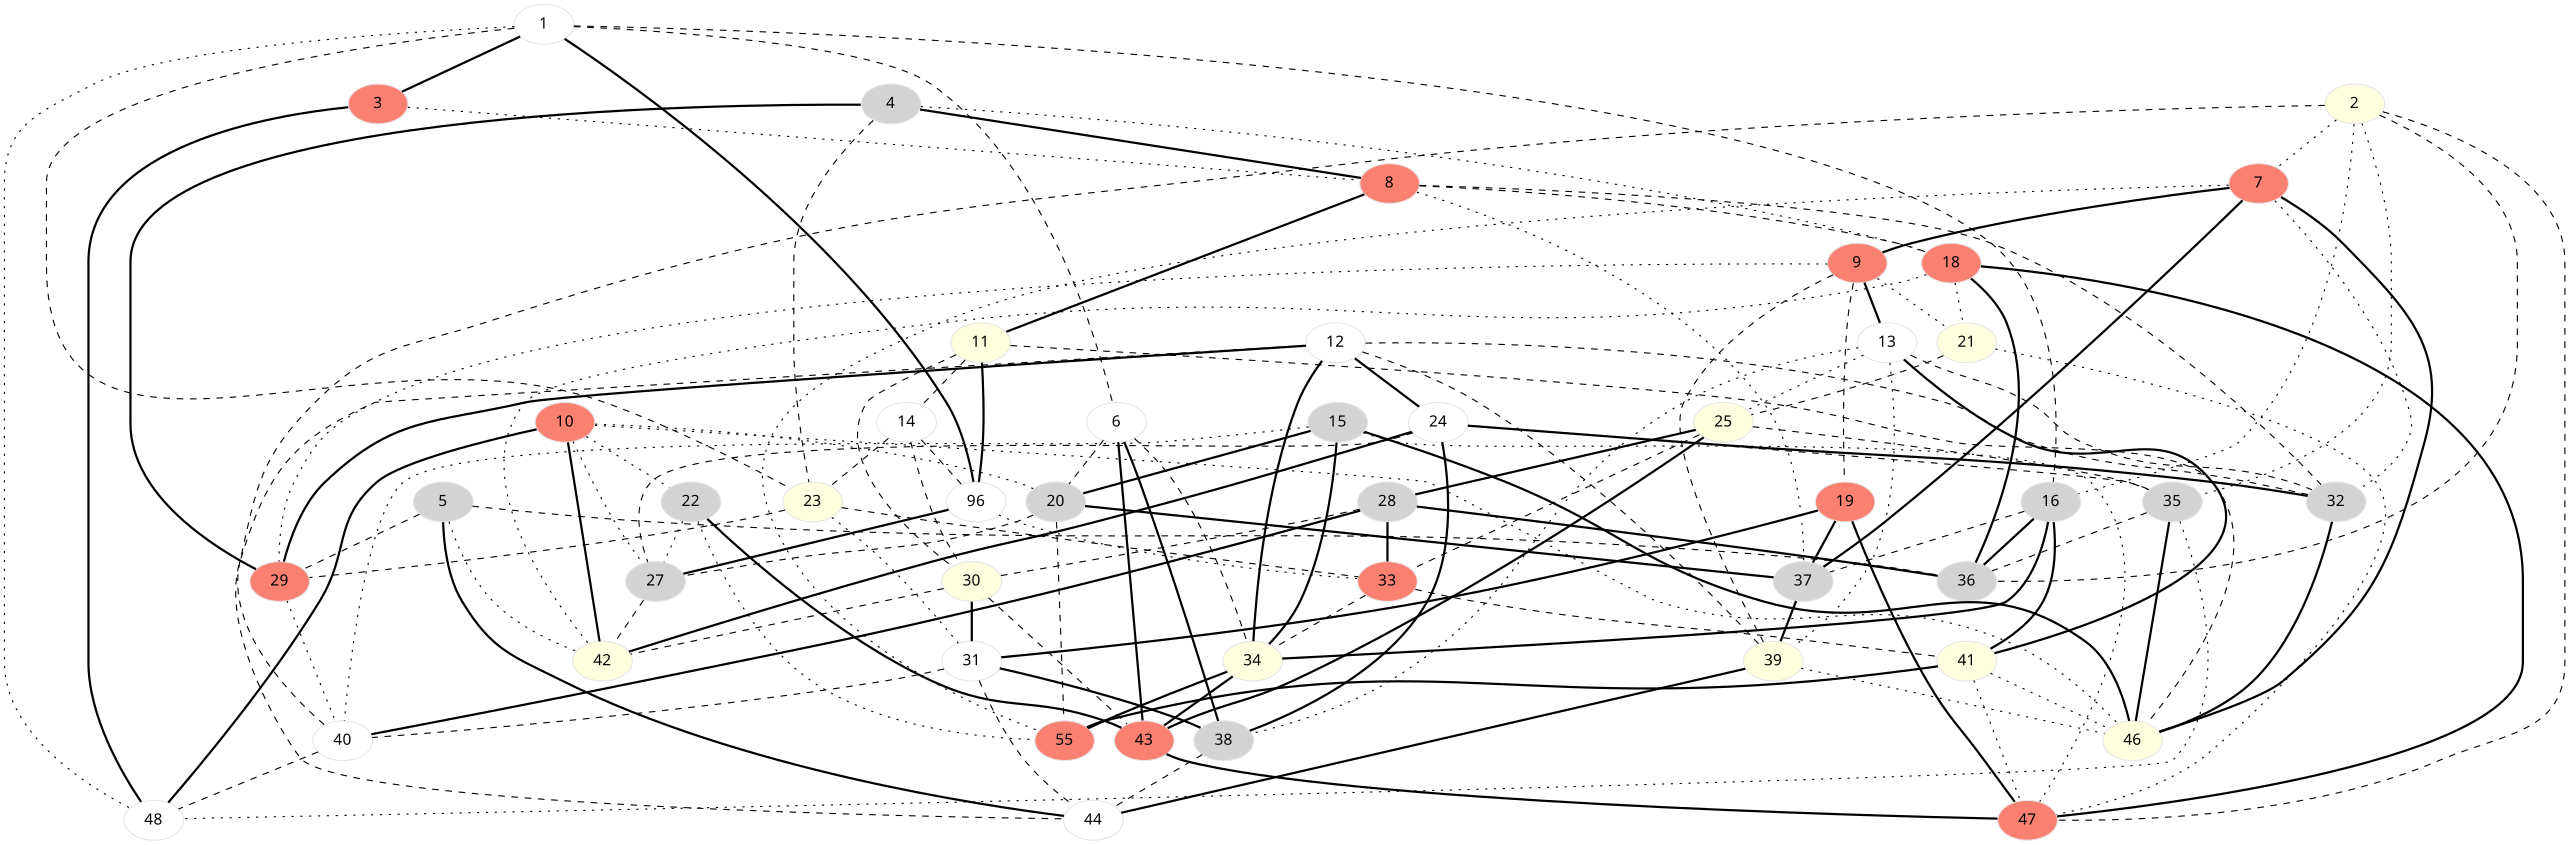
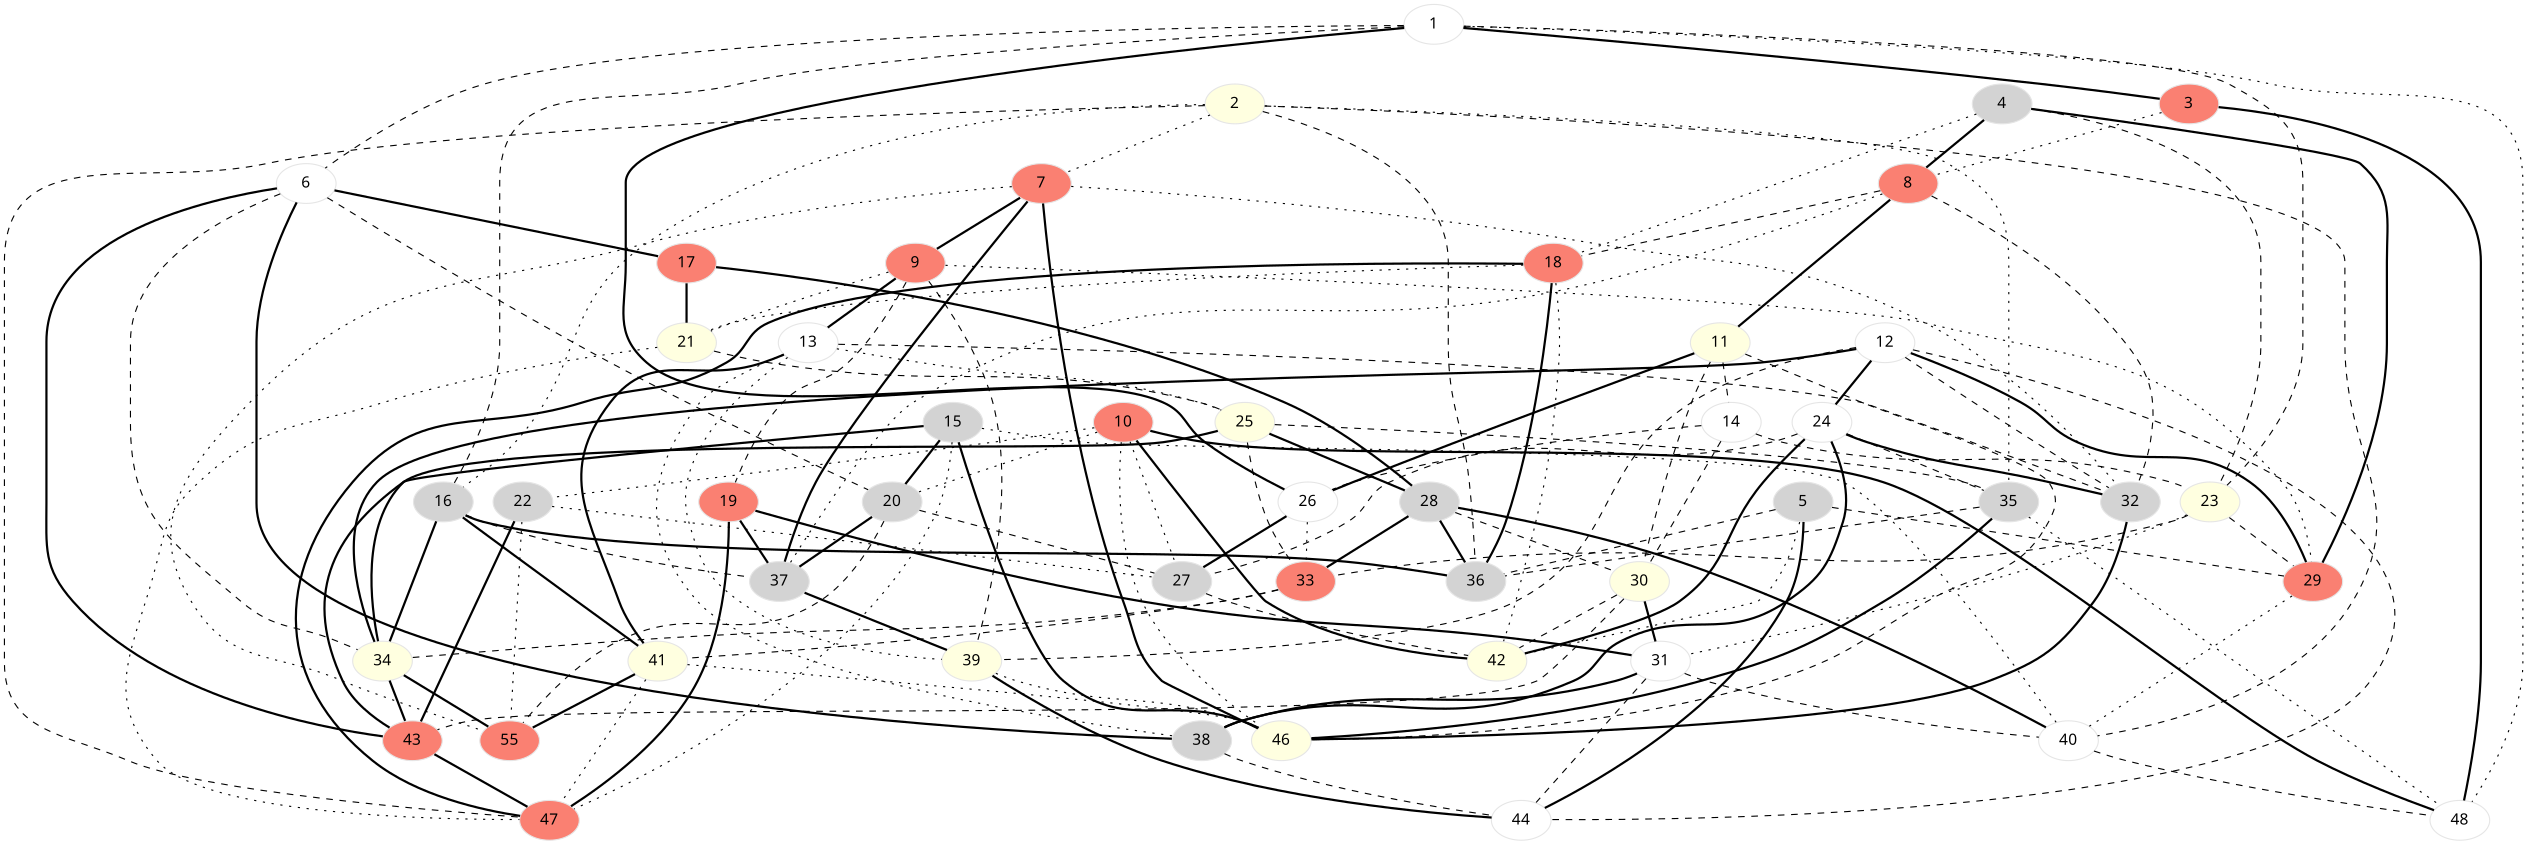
node "17": added
node "96": label "96" -> "26"
